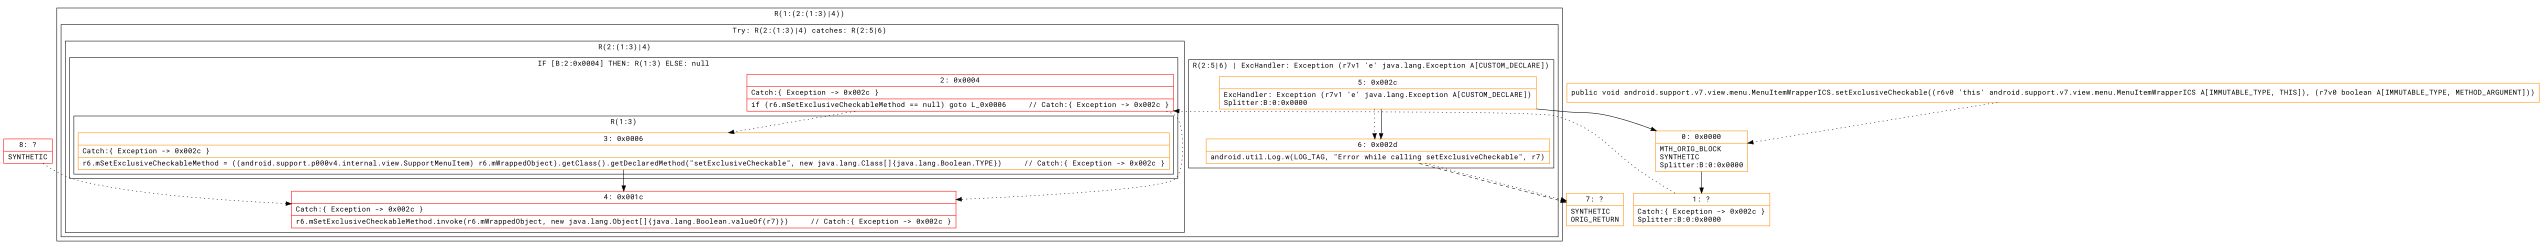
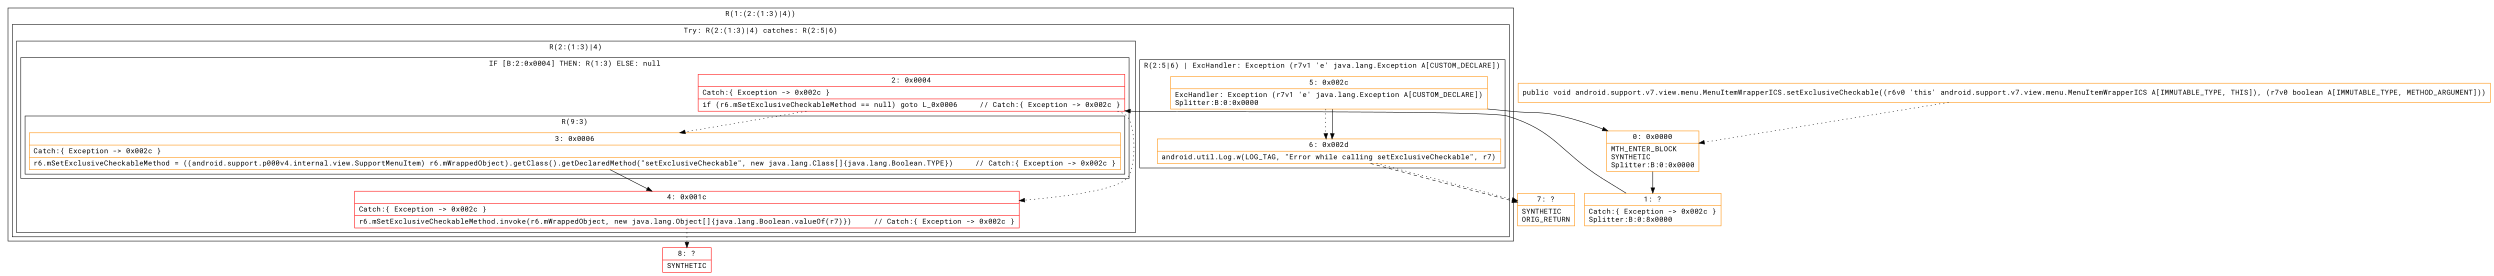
edge "1: ?" -> "2: 0x0004": style dotted -> solid
cluster "R(1:3)": label "R(1:3)" -> "R(9:3)"
node "0: 0x0000": text "MTH_ORIG_BLOCK" -> "MTH_ENTER_BLOCK"
edge "8: ?" -> "4: 0x001c": reversed
node "1: ?": text "Splitter:B:0:0x0000" -> "Splitter:B:0:8x0000"
